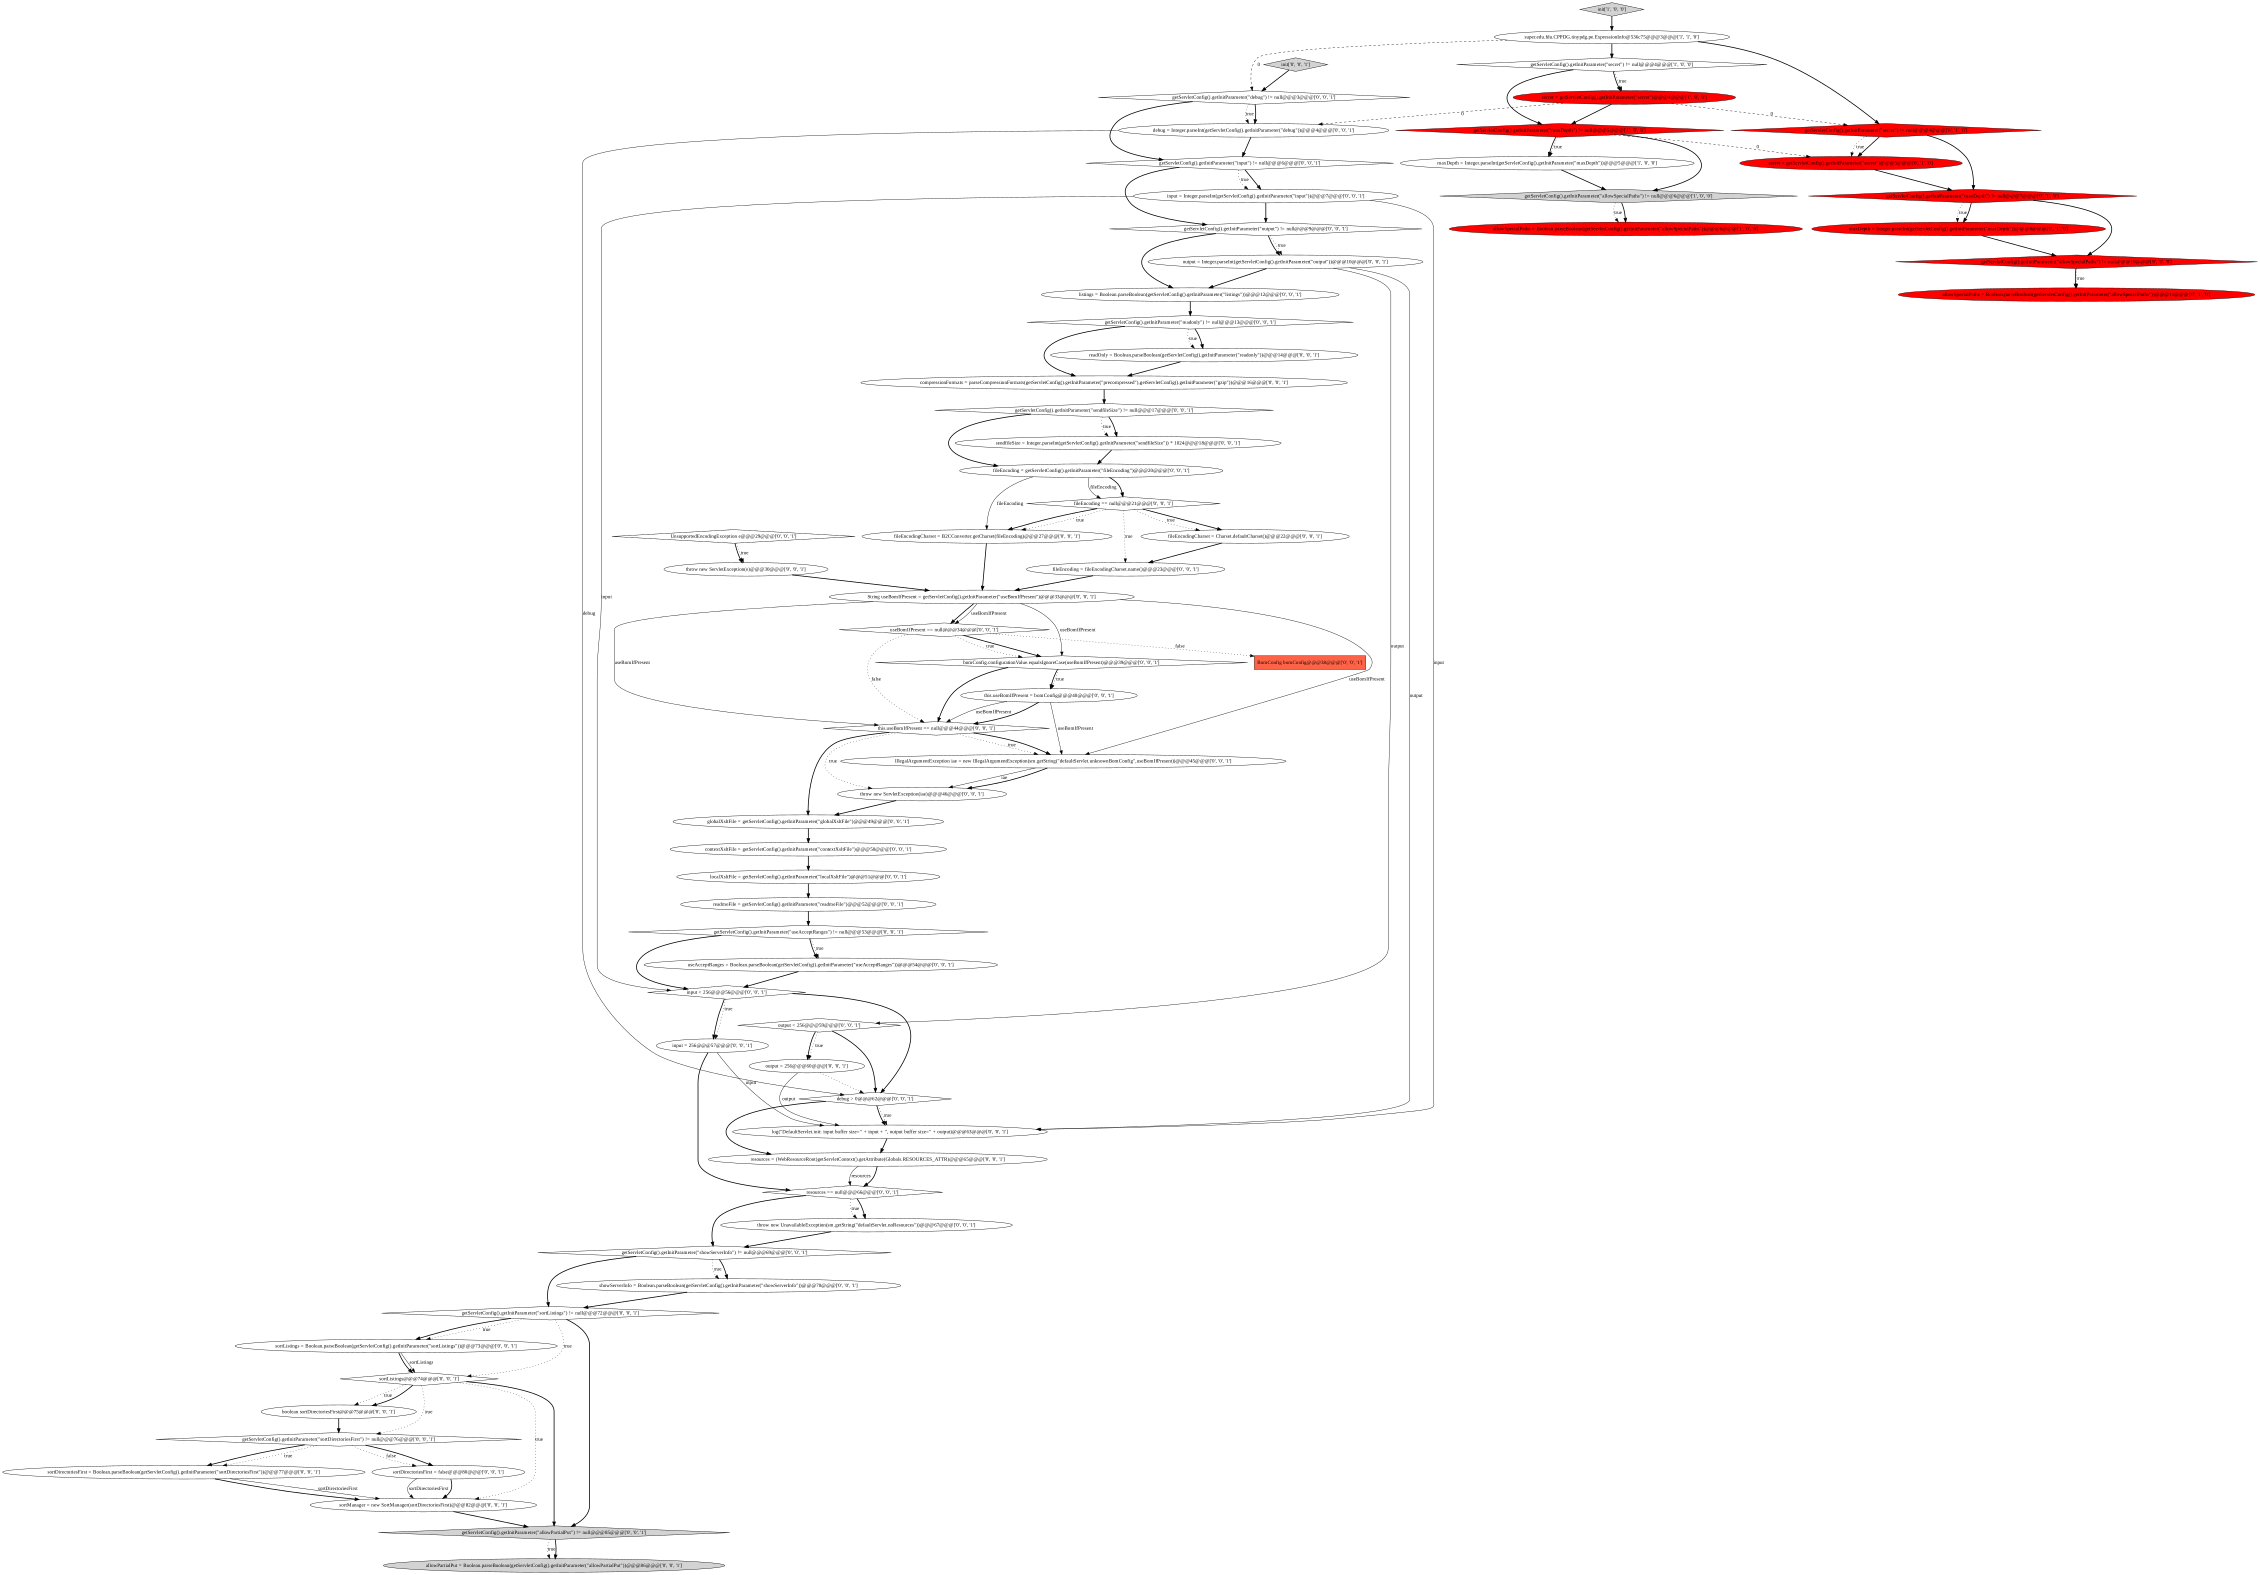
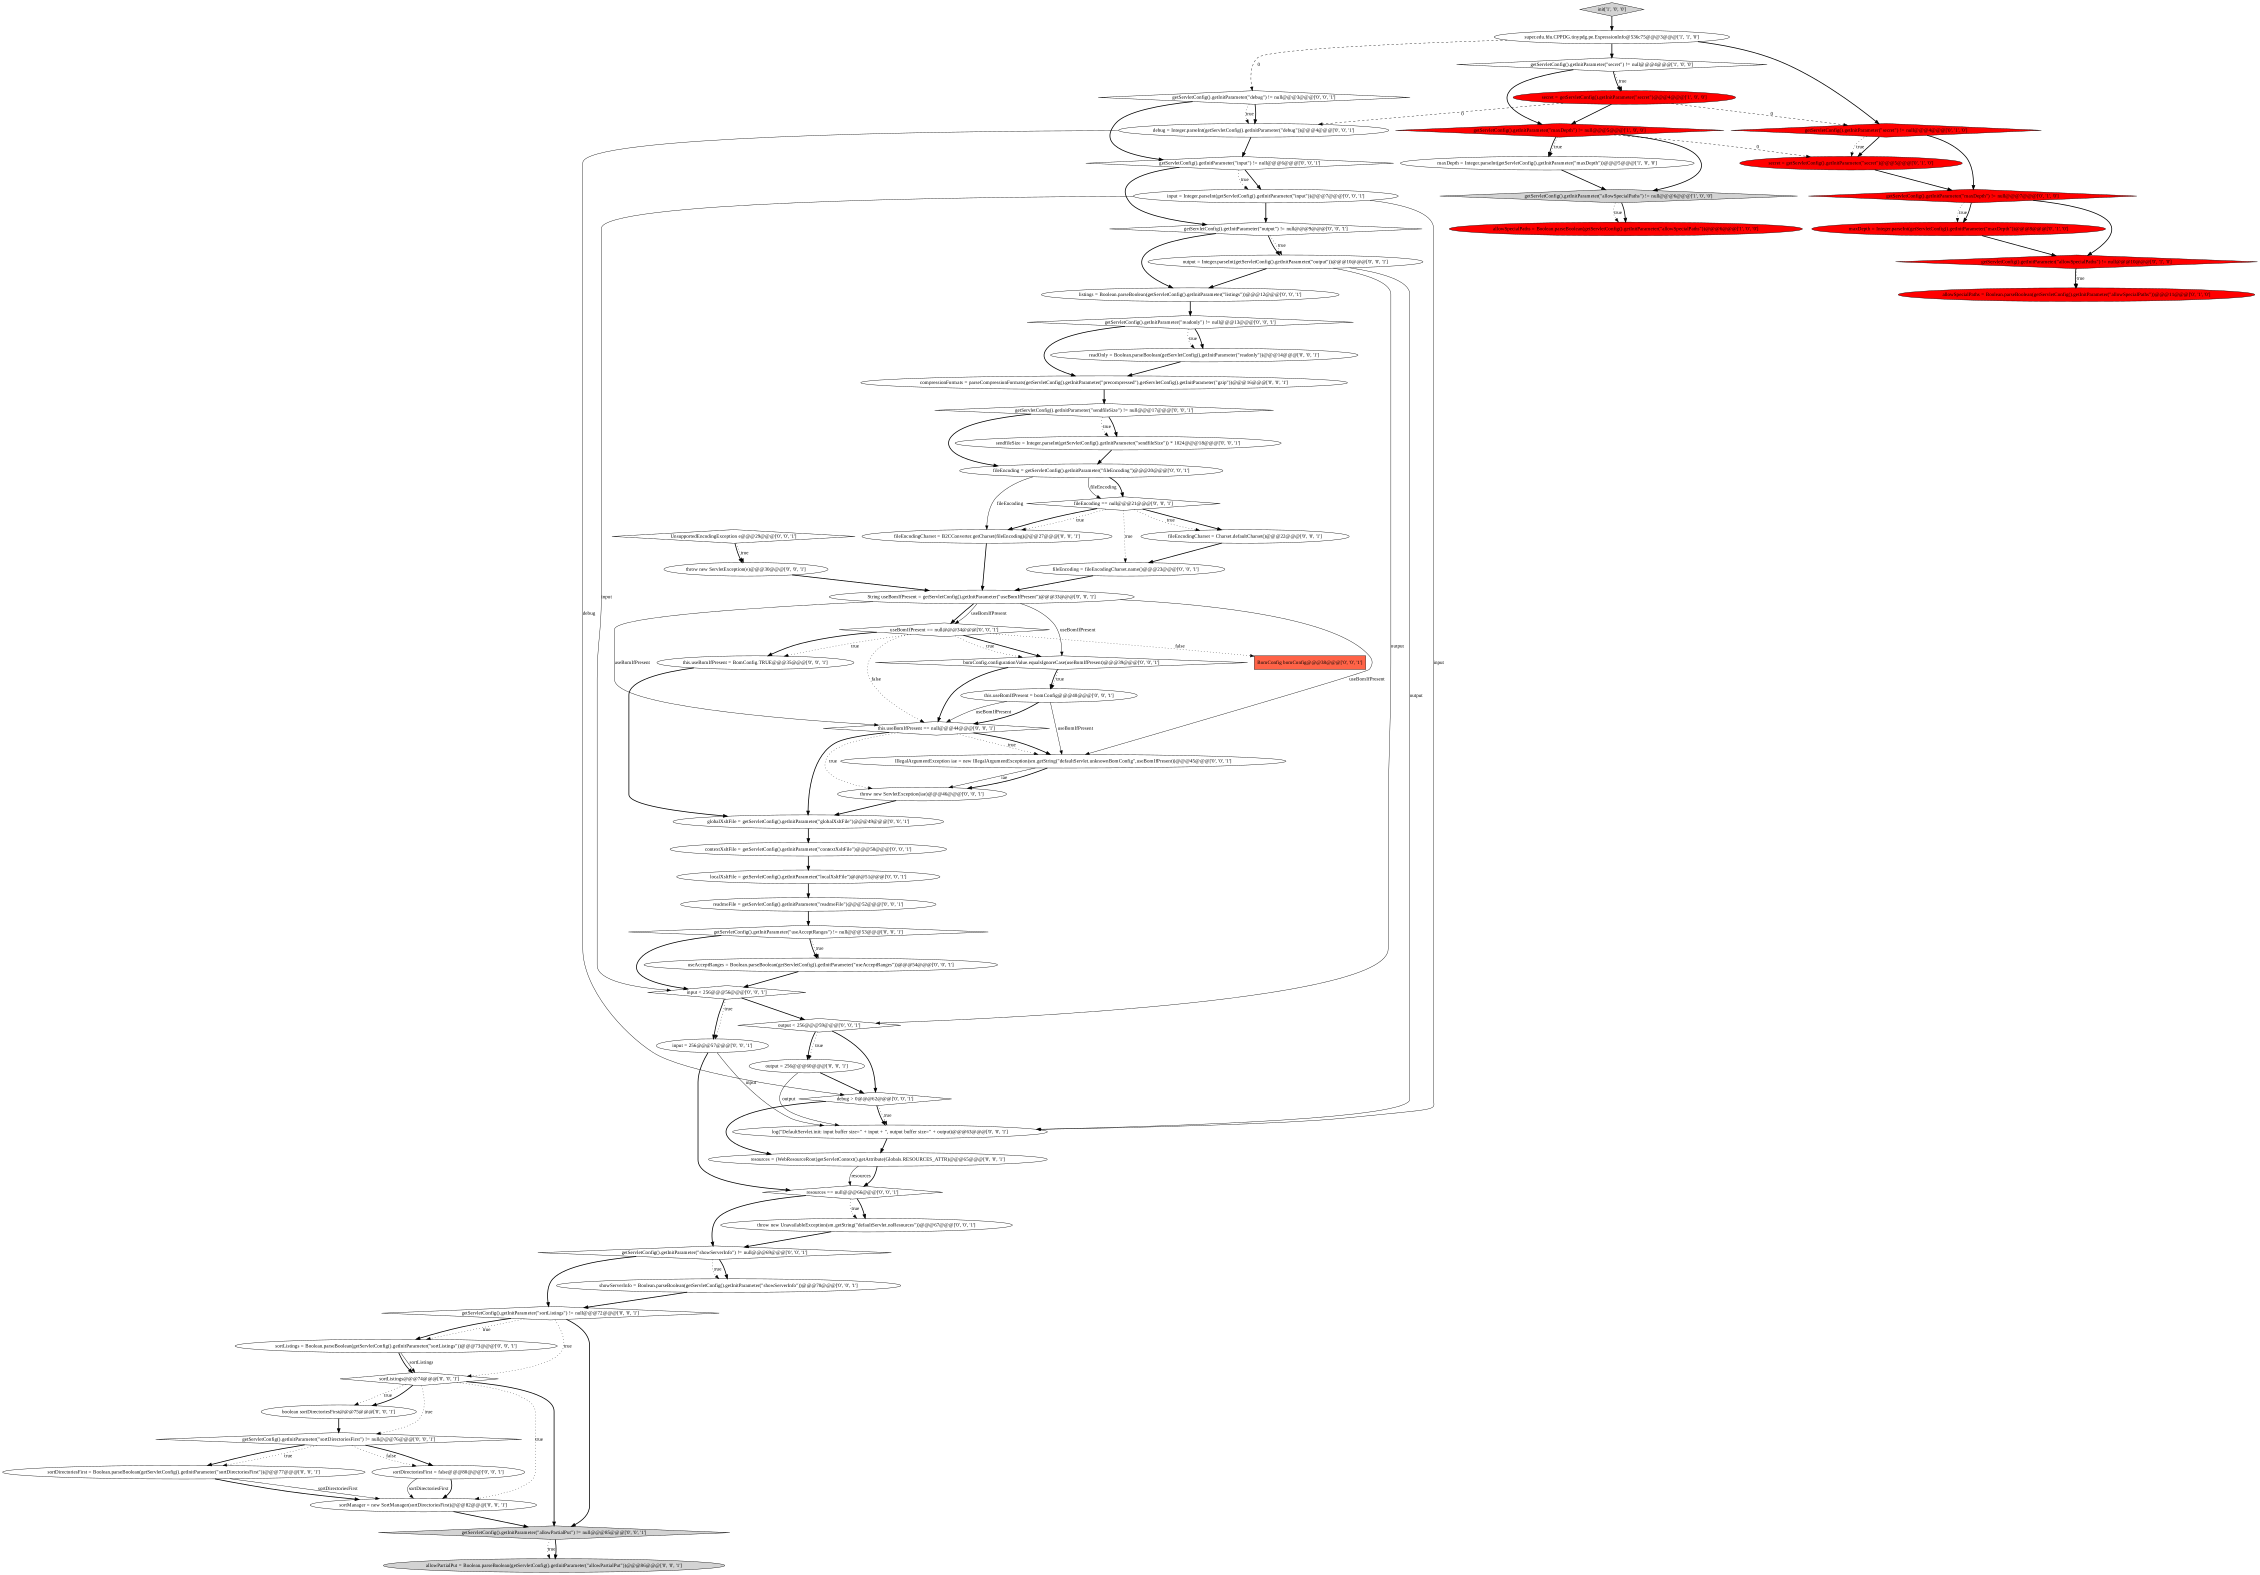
node "init['0', '0', '1']": removed
node "this.useBomIfPresent = BomConfig.TRUE@@@35@@@['0', '0', '1']": added
edge "input < 256@@@56@@@['0', '0', '1']" -> "debug > 0@@@62@@@['0', '0', '1']": now "input < 256@@@56@@@['0', '0', '1']" -> "output < 256@@@59@@@['0', '0', '1']"
edge "output = 256@@@60@@@['0', '0', '1']" -> "debug > 0@@@62@@@['0', '0', '1']": style dotted -> bold
